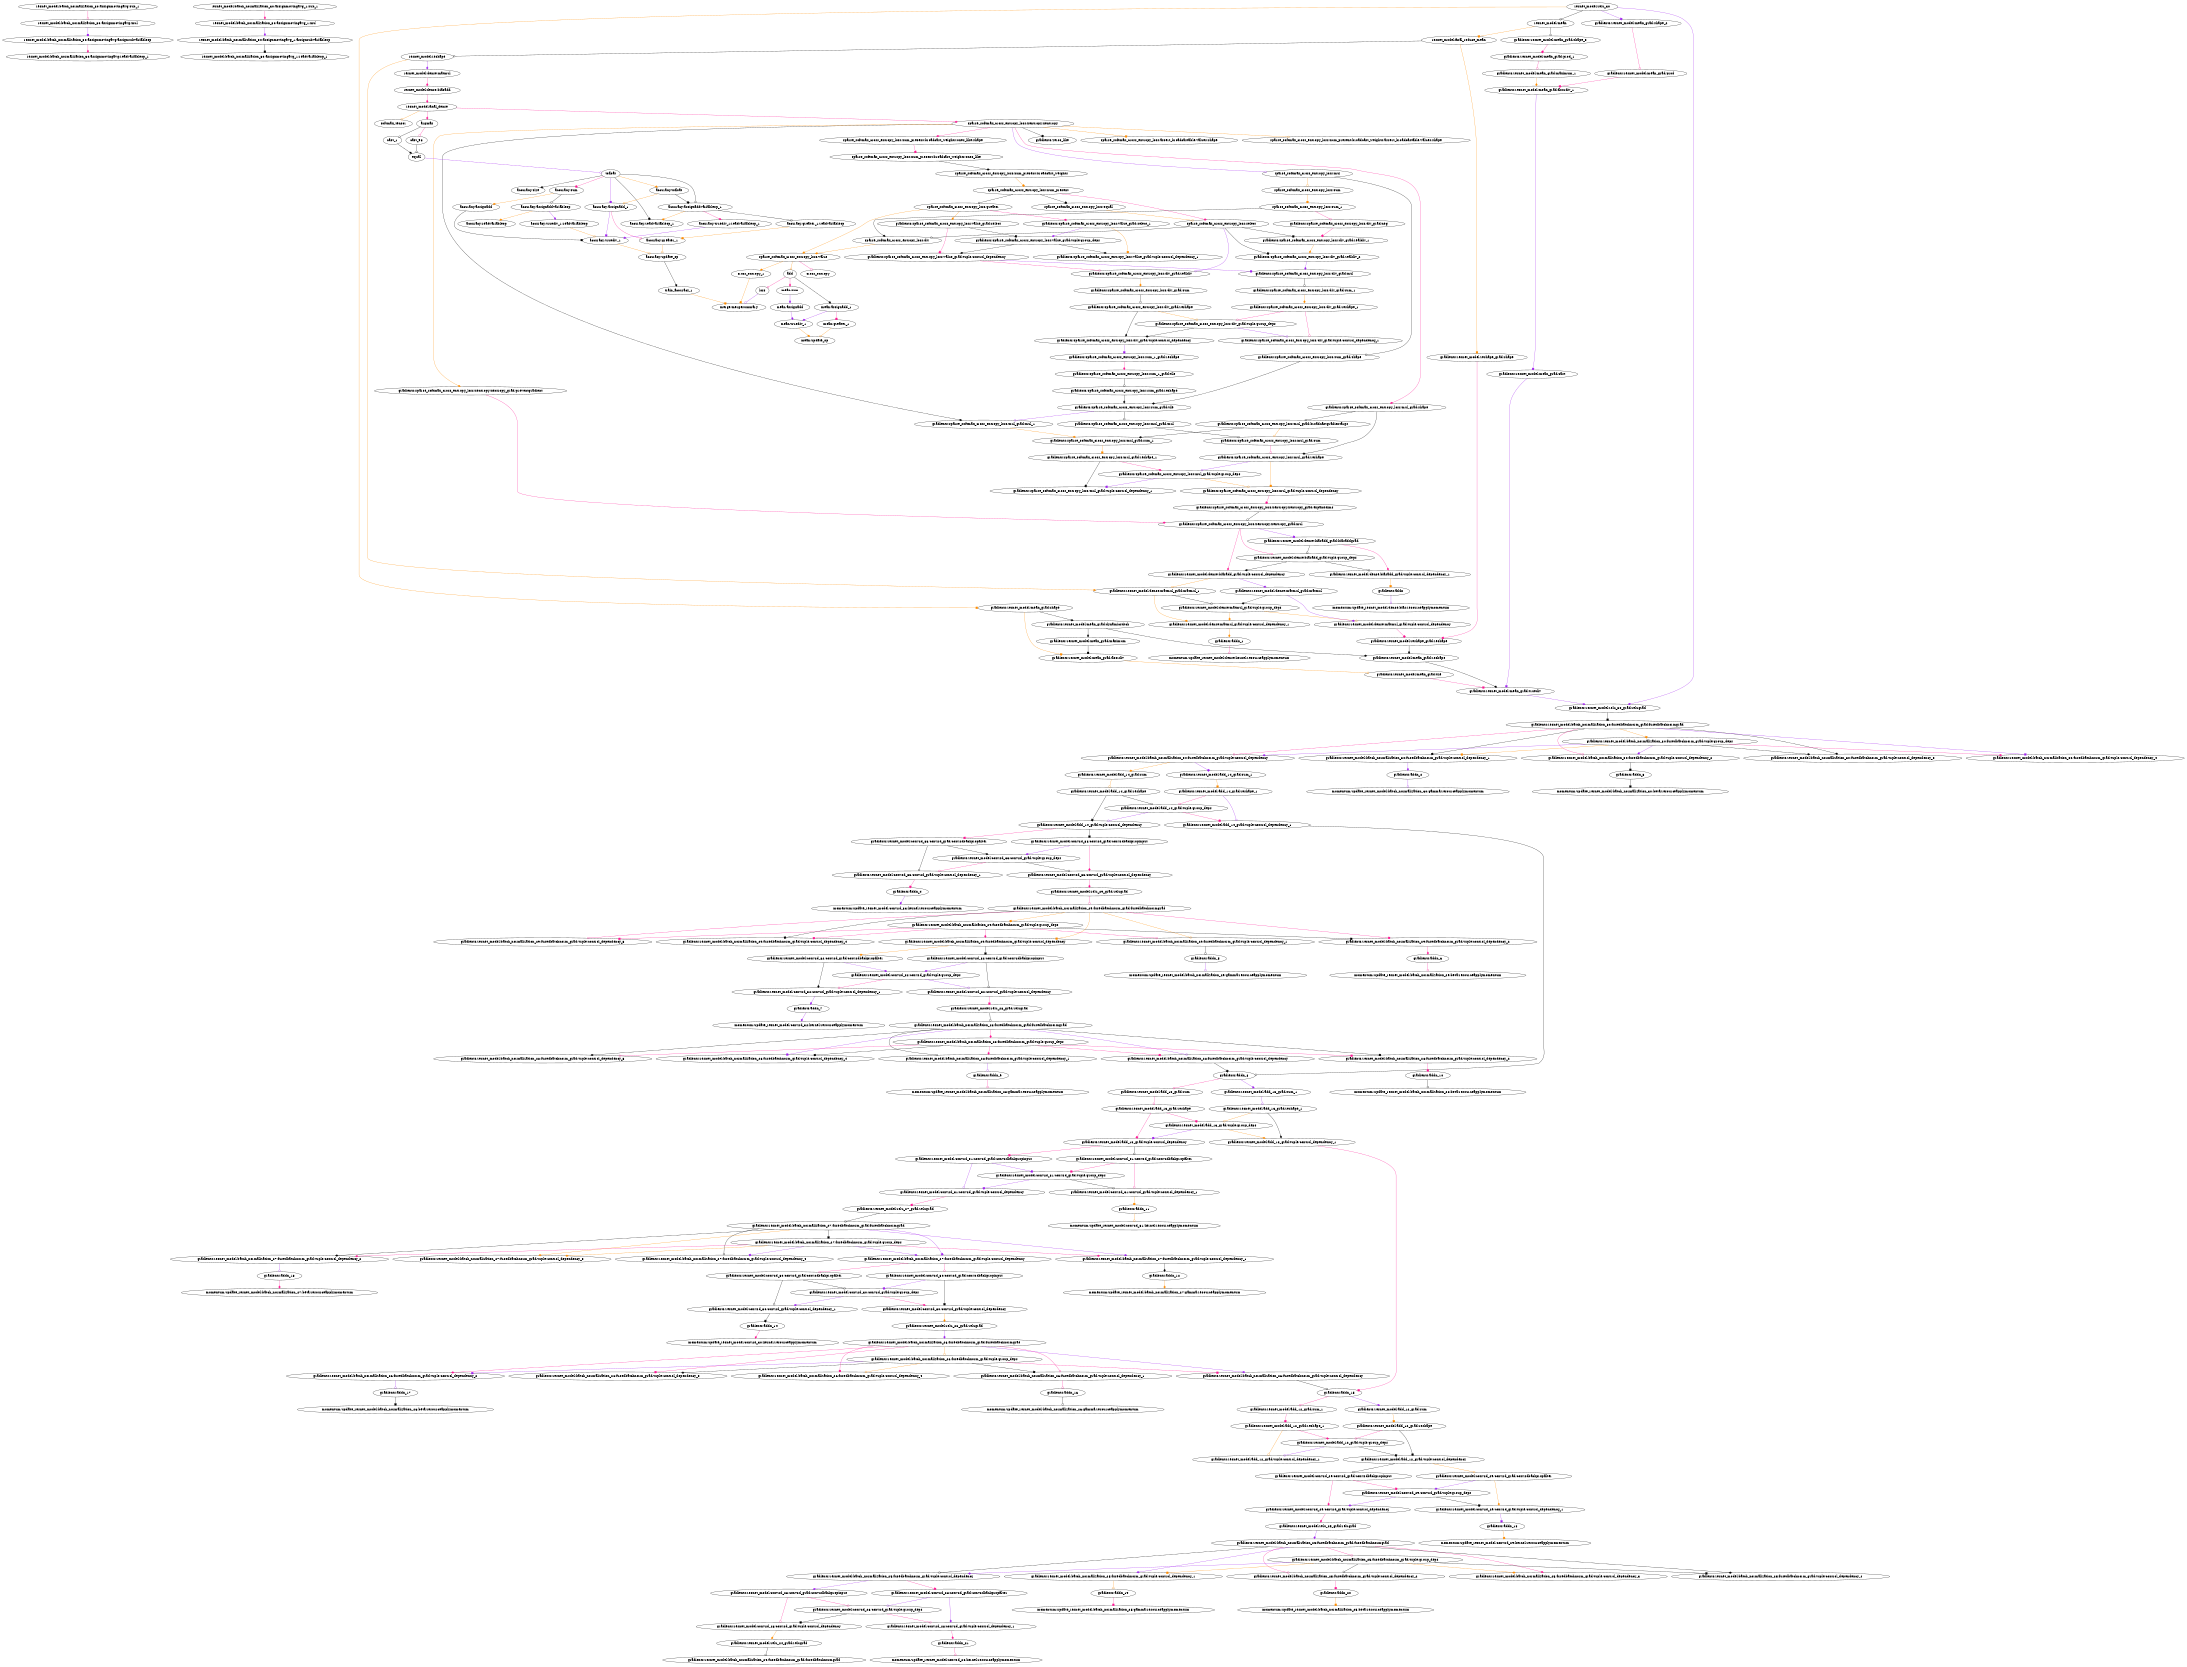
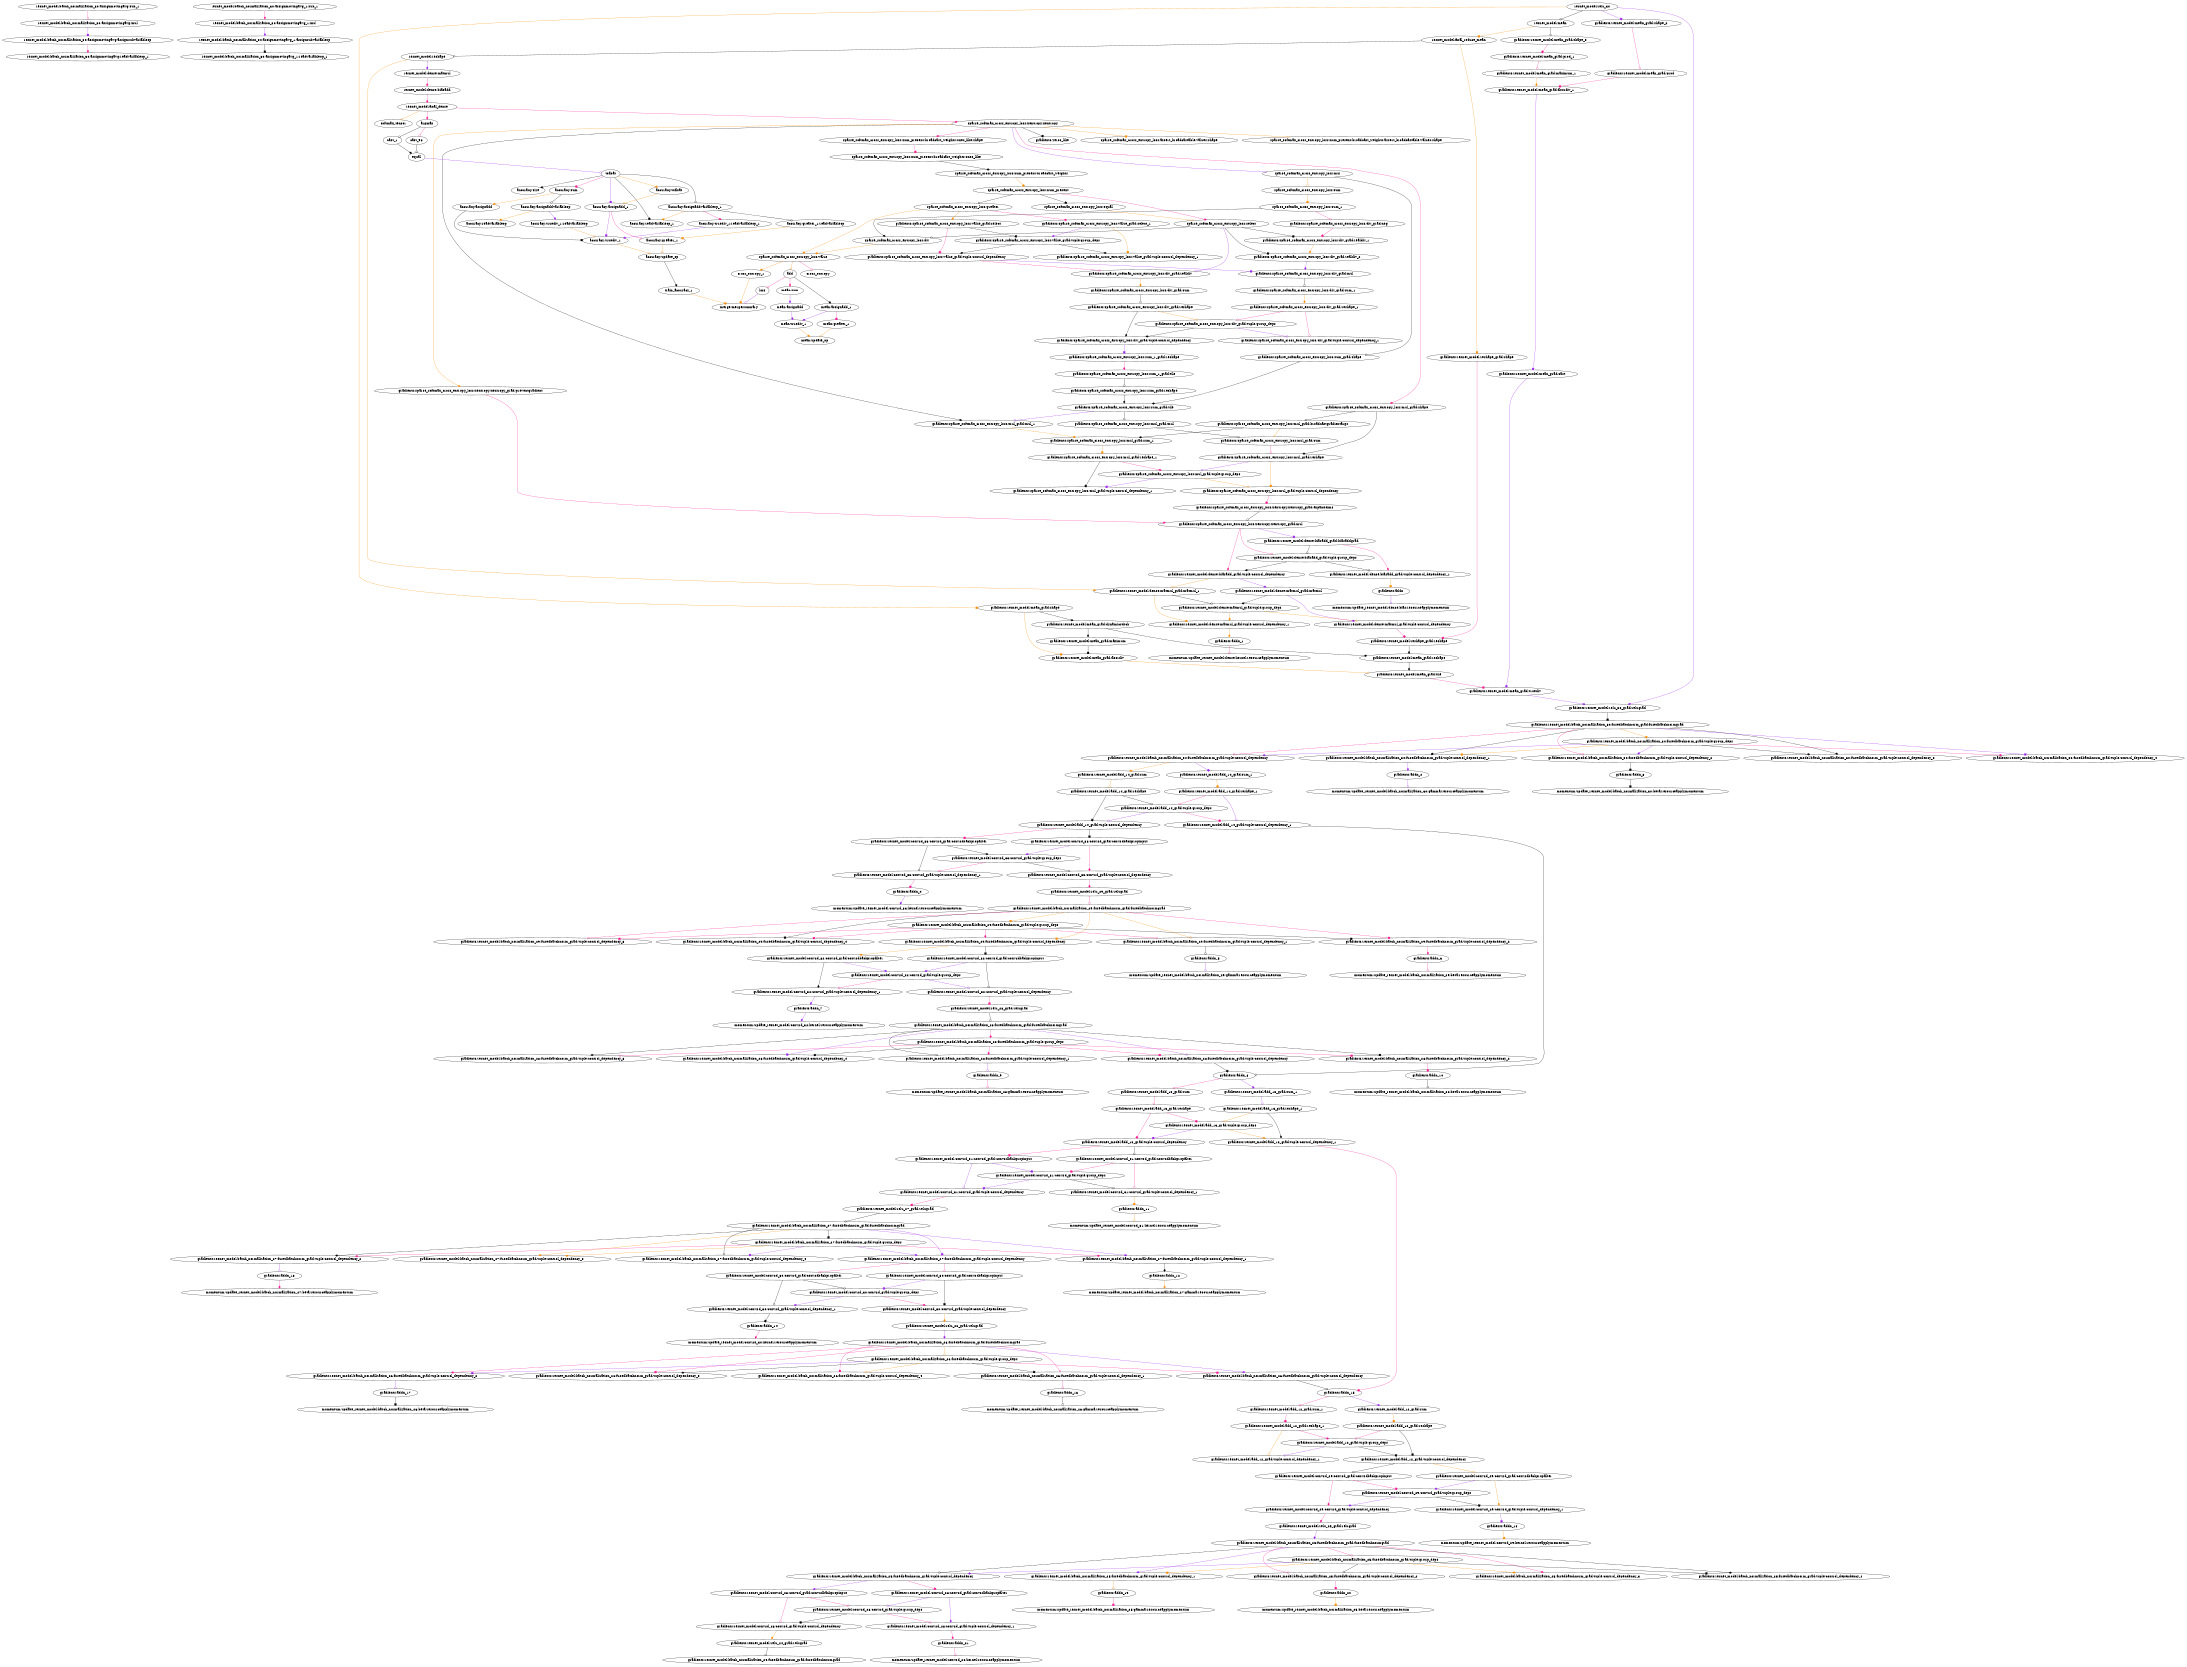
edge "accuracy/tofloat" -> "accuracy/assignaddvariableop_1": removed
edge "gradients/resnet_model/mean_grad/reshape" -> "gradients/resnet_model/mean_grad/truediv": now "gradients/resnet_model/mean_grad/reshape" -> "gradients/resnet_model/mean_grad/tile"
